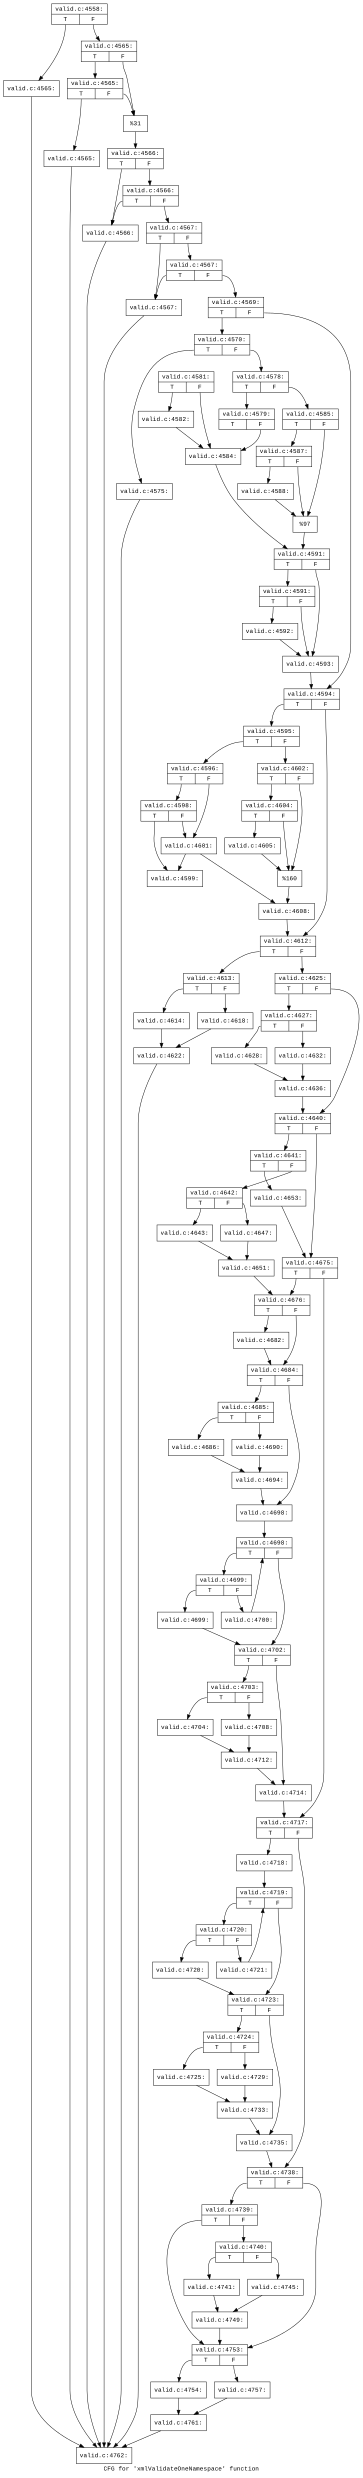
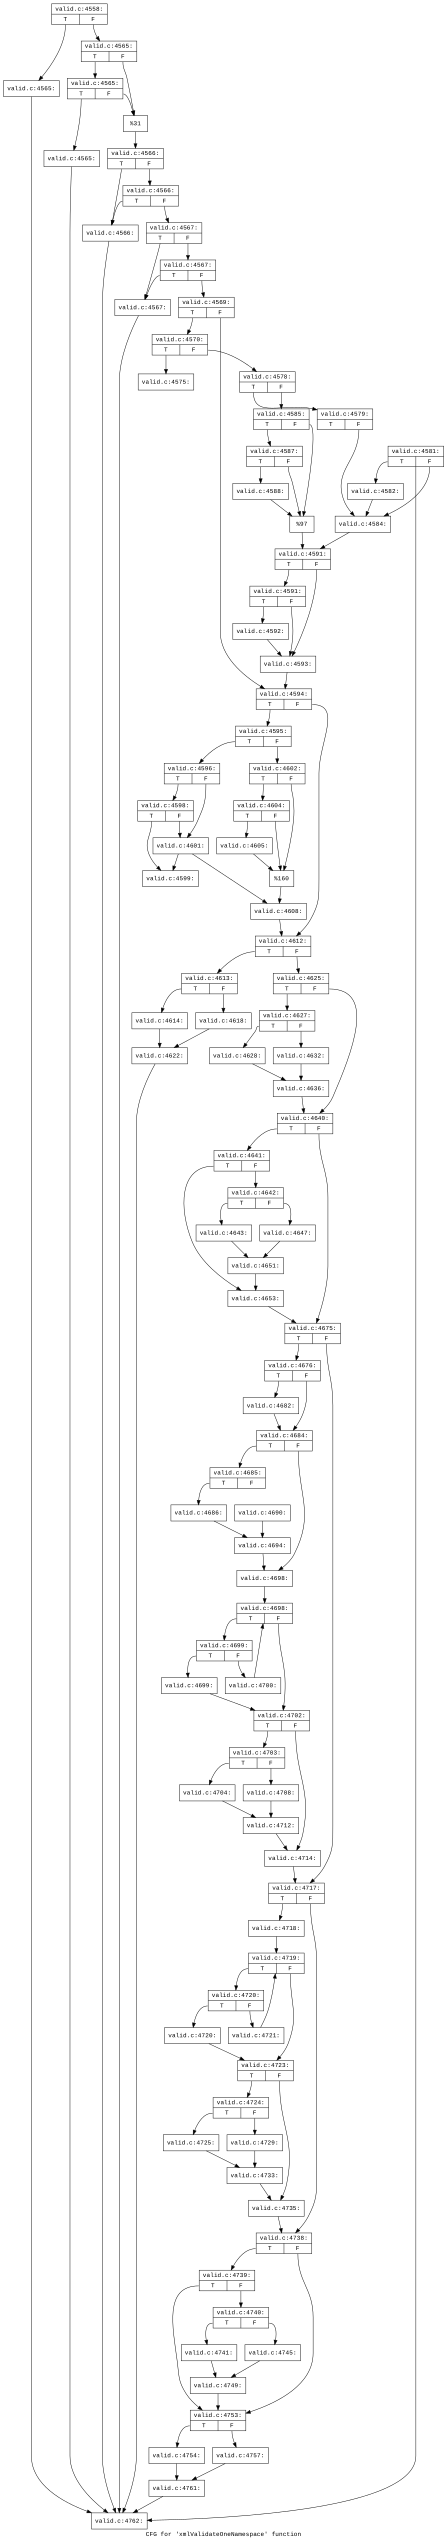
edge "valid.c:4651:" -> "valid.c:4676:": now "valid.c:4651:" -> "valid.c:4653:"
edge "valid.c:4685:" -> "valid.c:4690:": removed
edge "valid.c:4575:" -> "valid.c:4762:": now "valid.c:4581:" -> "valid.c:4762:"
